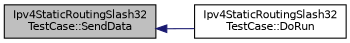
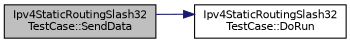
edge "Ipv4StaticRoutingSlash32 TestCase::DoRun" -> "Ipv4StaticRoutingSlash32 TestCase::SendData": reversed
